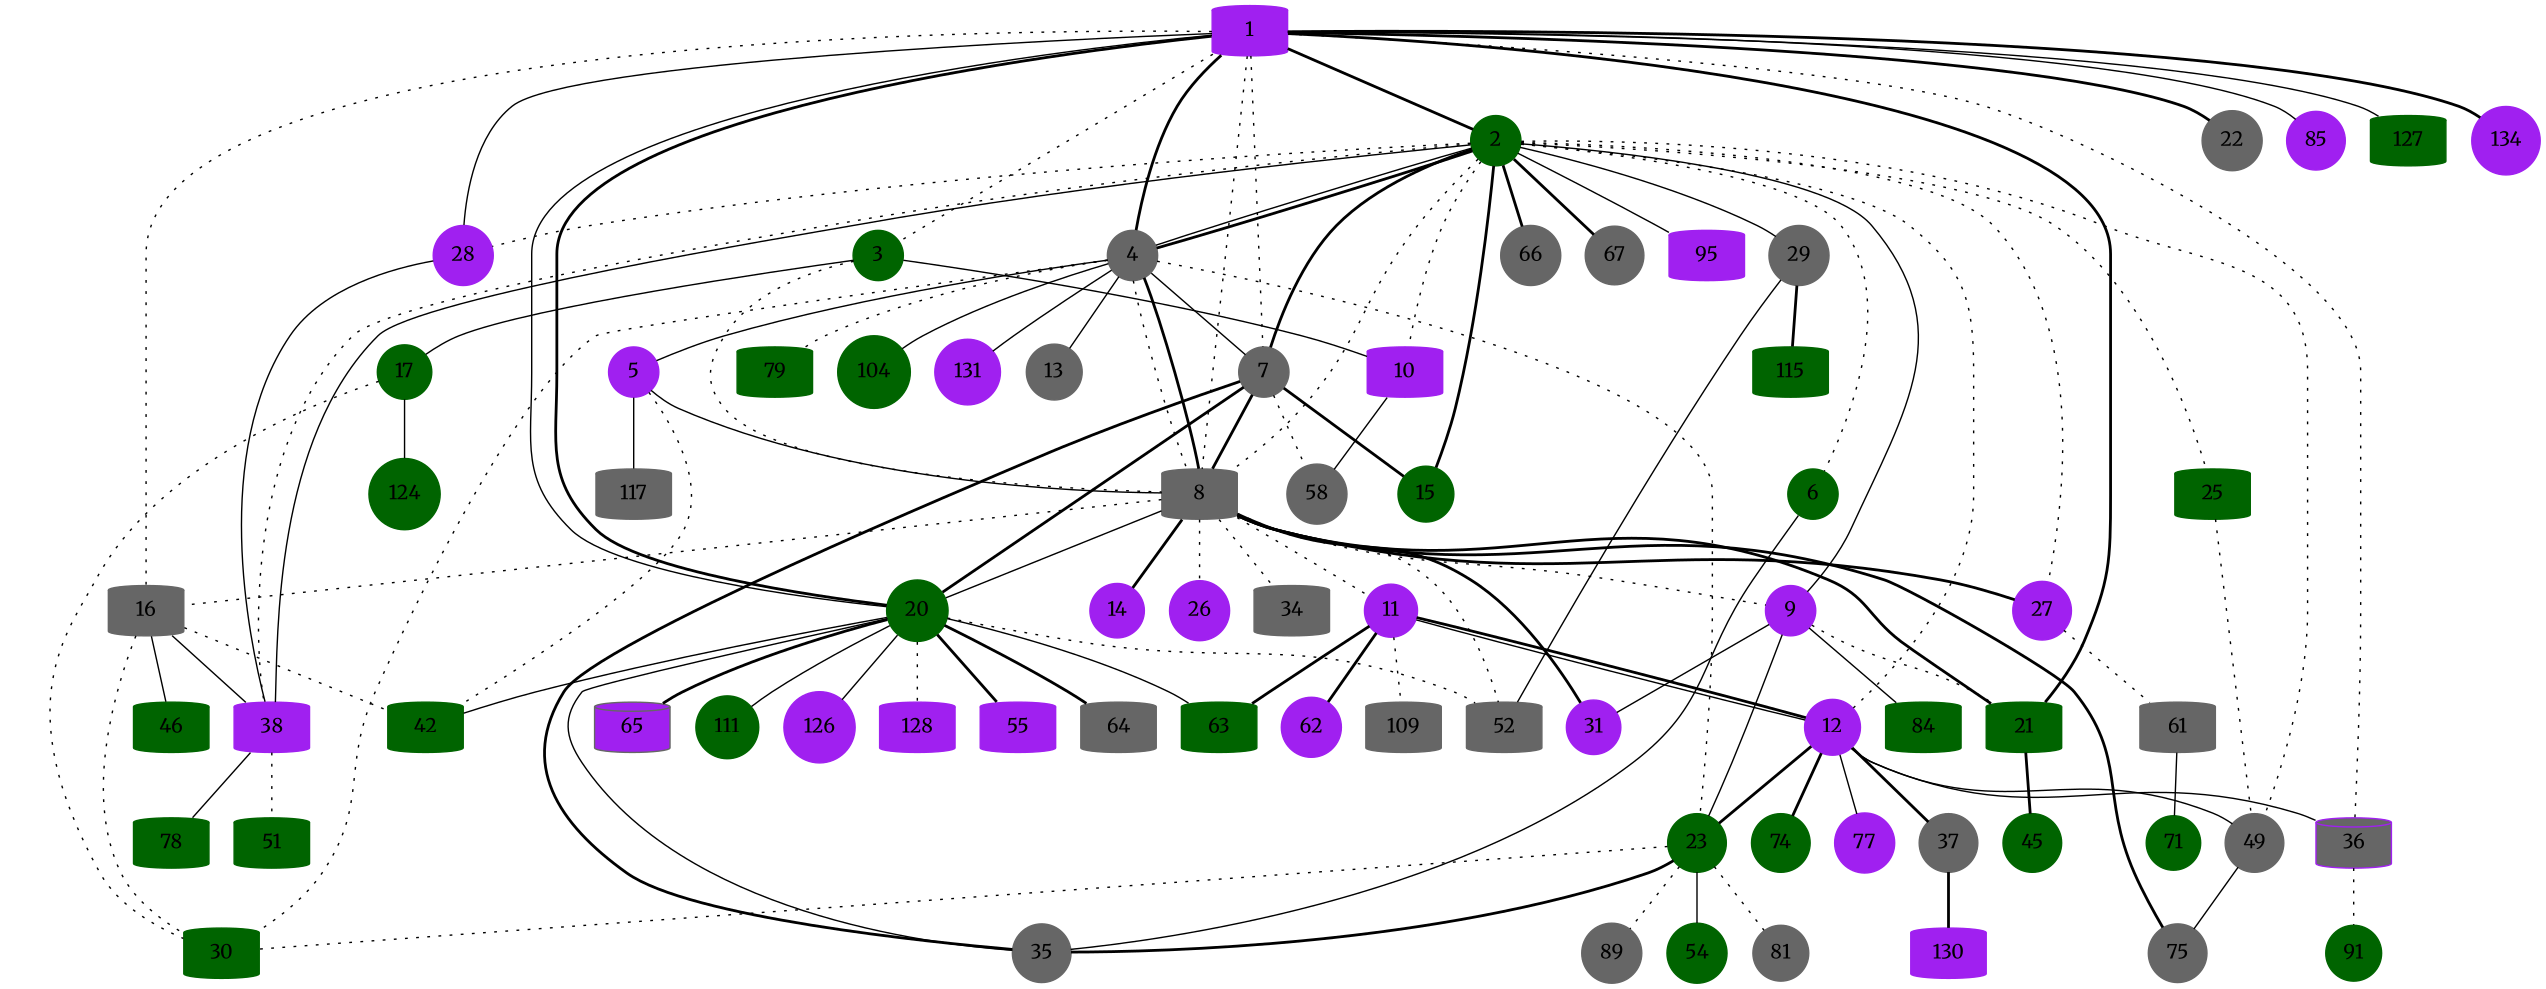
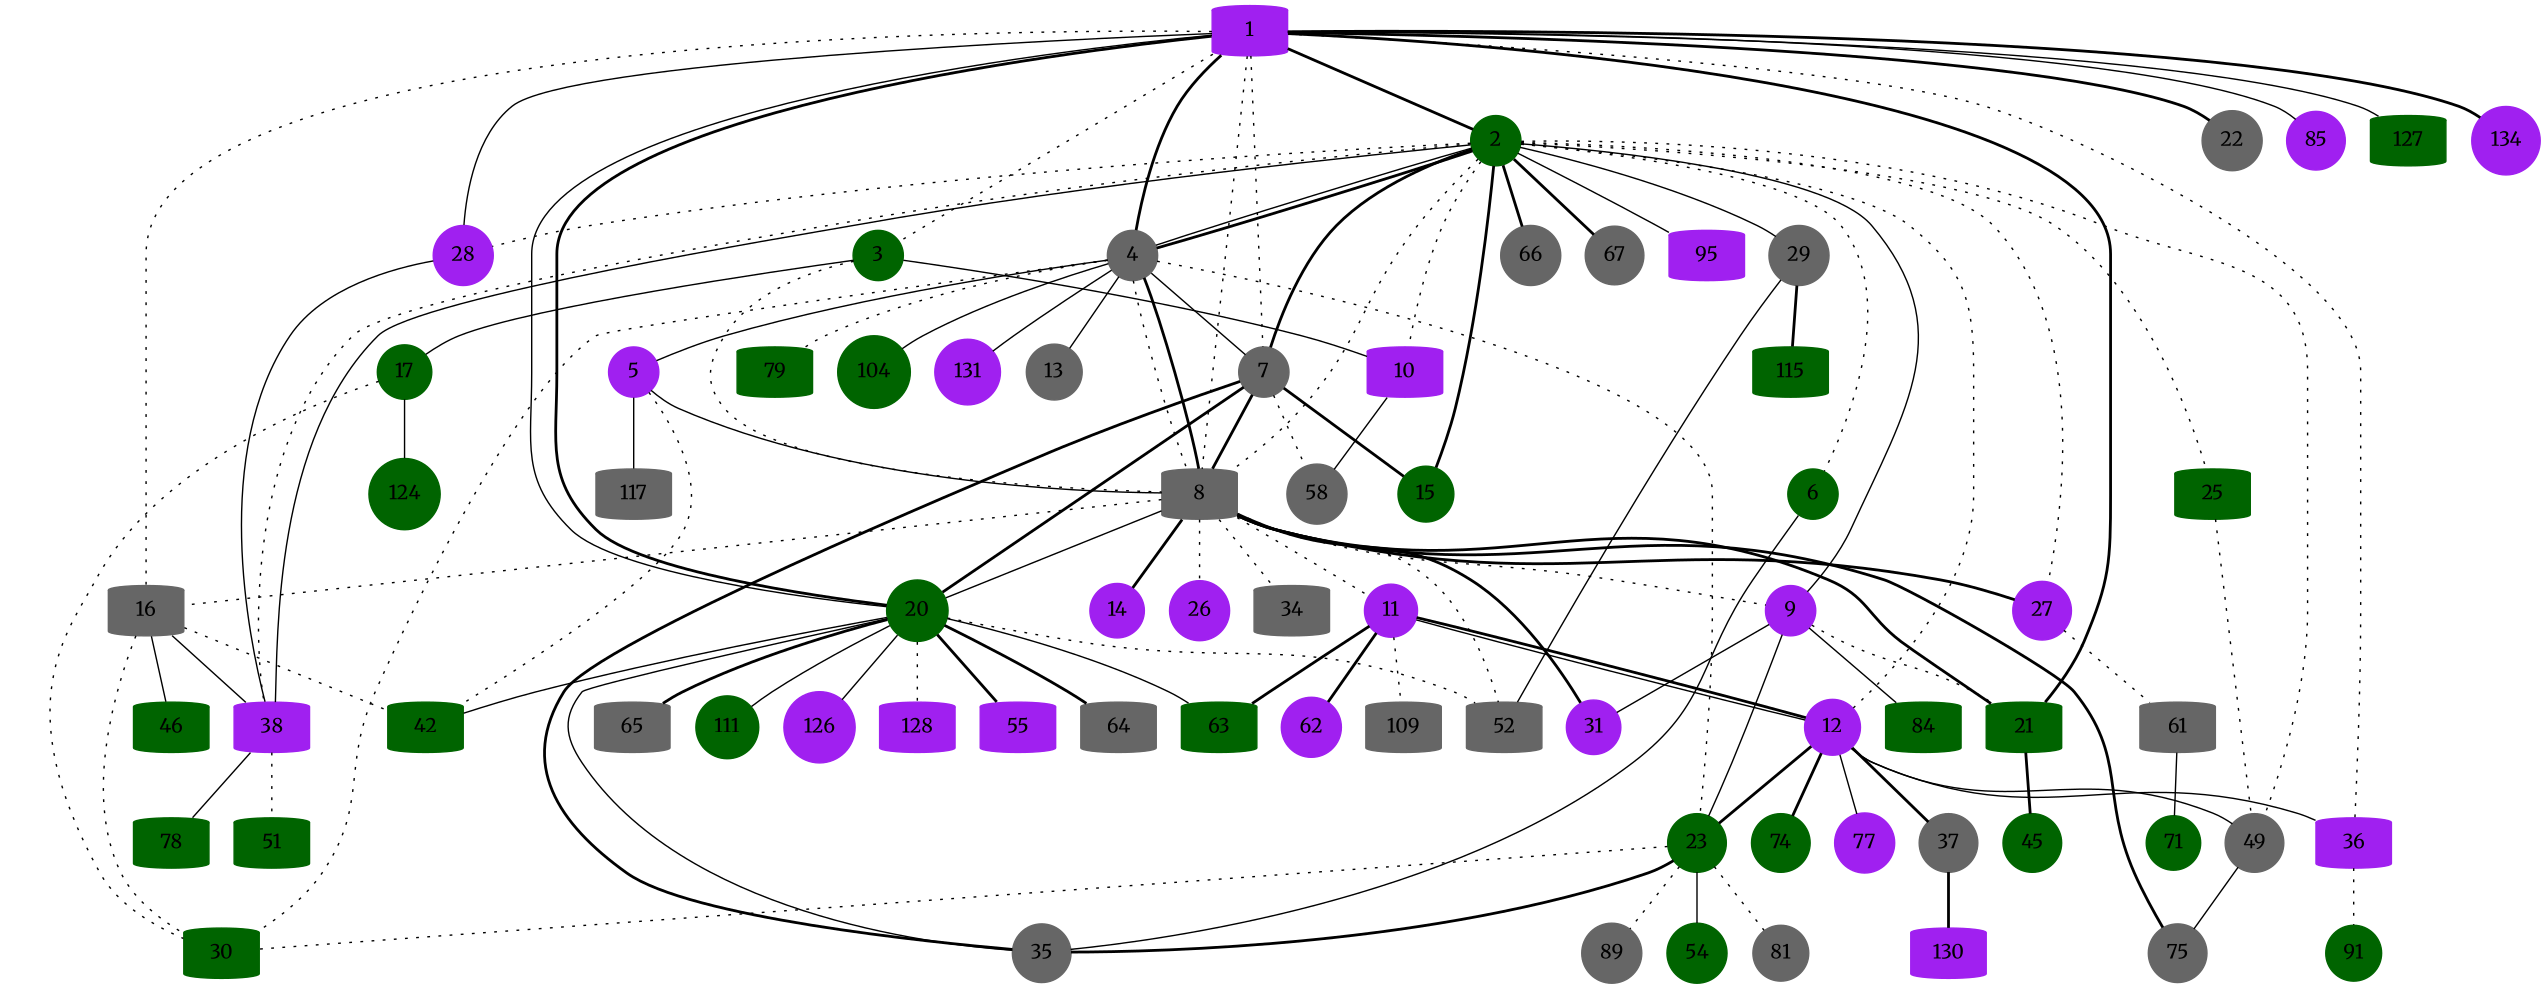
node "65": fillcolor purple -> gray40
node "36": fillcolor gray40 -> purple
